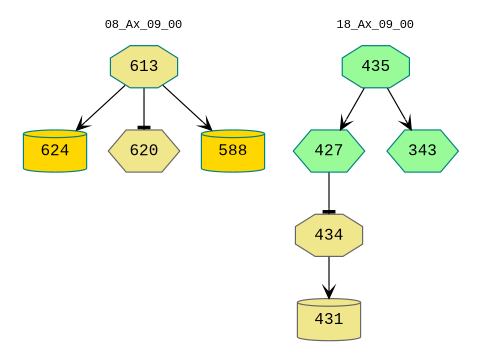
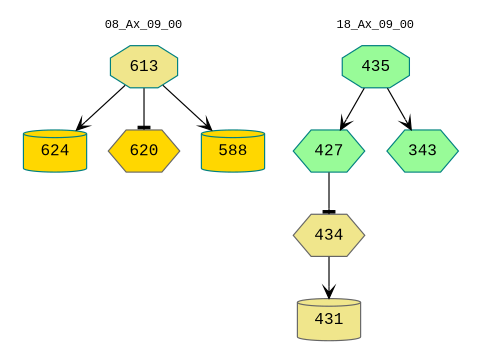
node "620": fillcolor khaki -> gold
node "434": shape octagon -> hexagon
